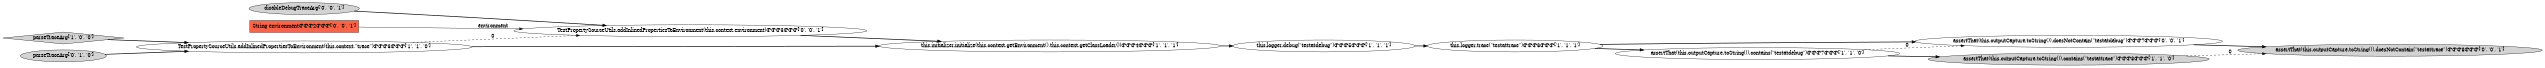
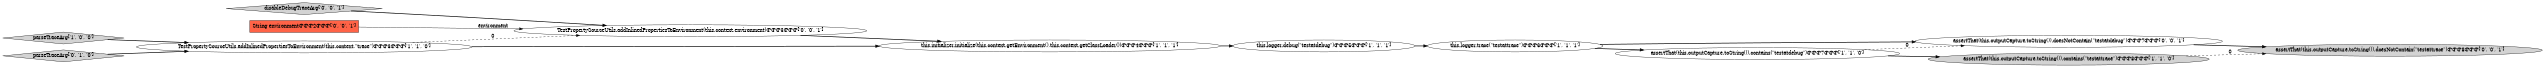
node "disableDebugTraceArg['0', '0', '1']": shape ellipse -> diamond
node "parseTraceArg['0', '1', '0']": shape ellipse -> diamond
